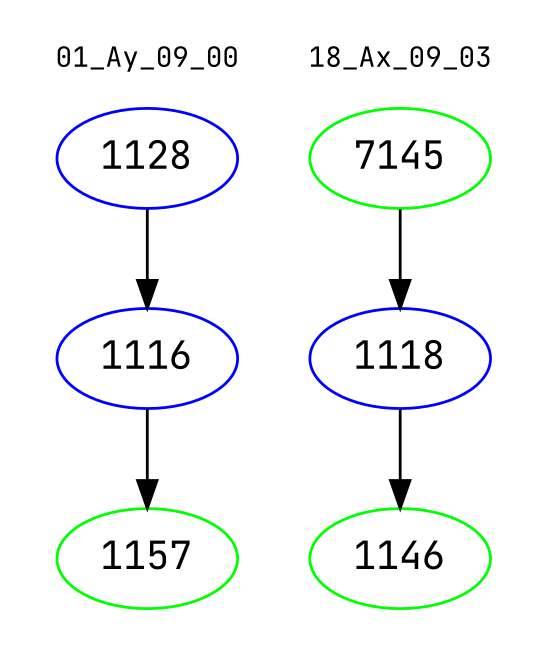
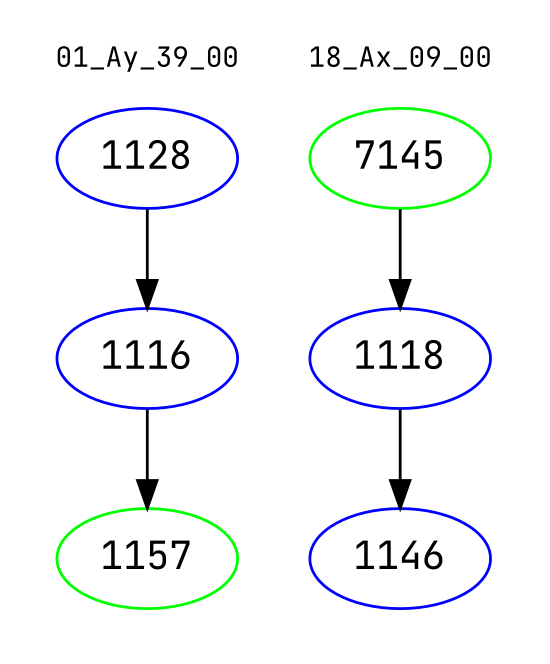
cluster "01_Ay_09_00": label "01_Ay_09_00" -> "01_Ay_39_00"
cluster "18_Ax_09_03": label "18_Ax_09_03" -> "18_Ax_09_00"
node "1146": color green -> blue
